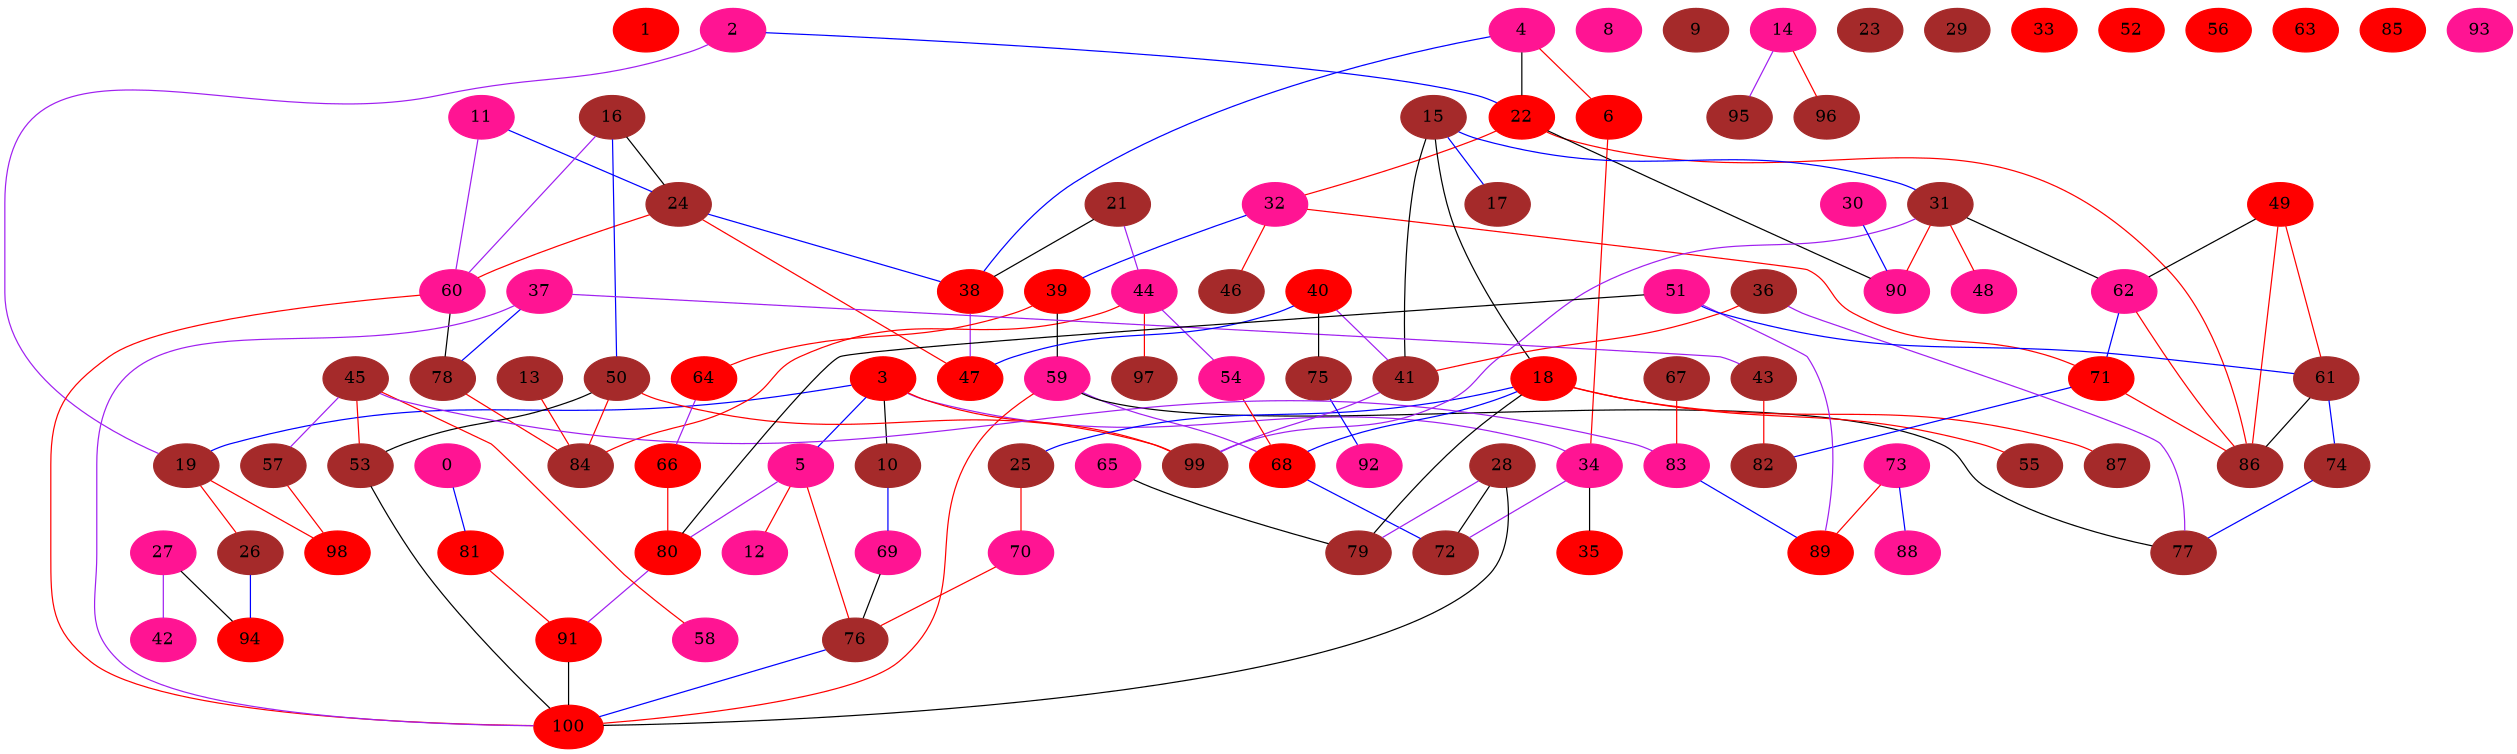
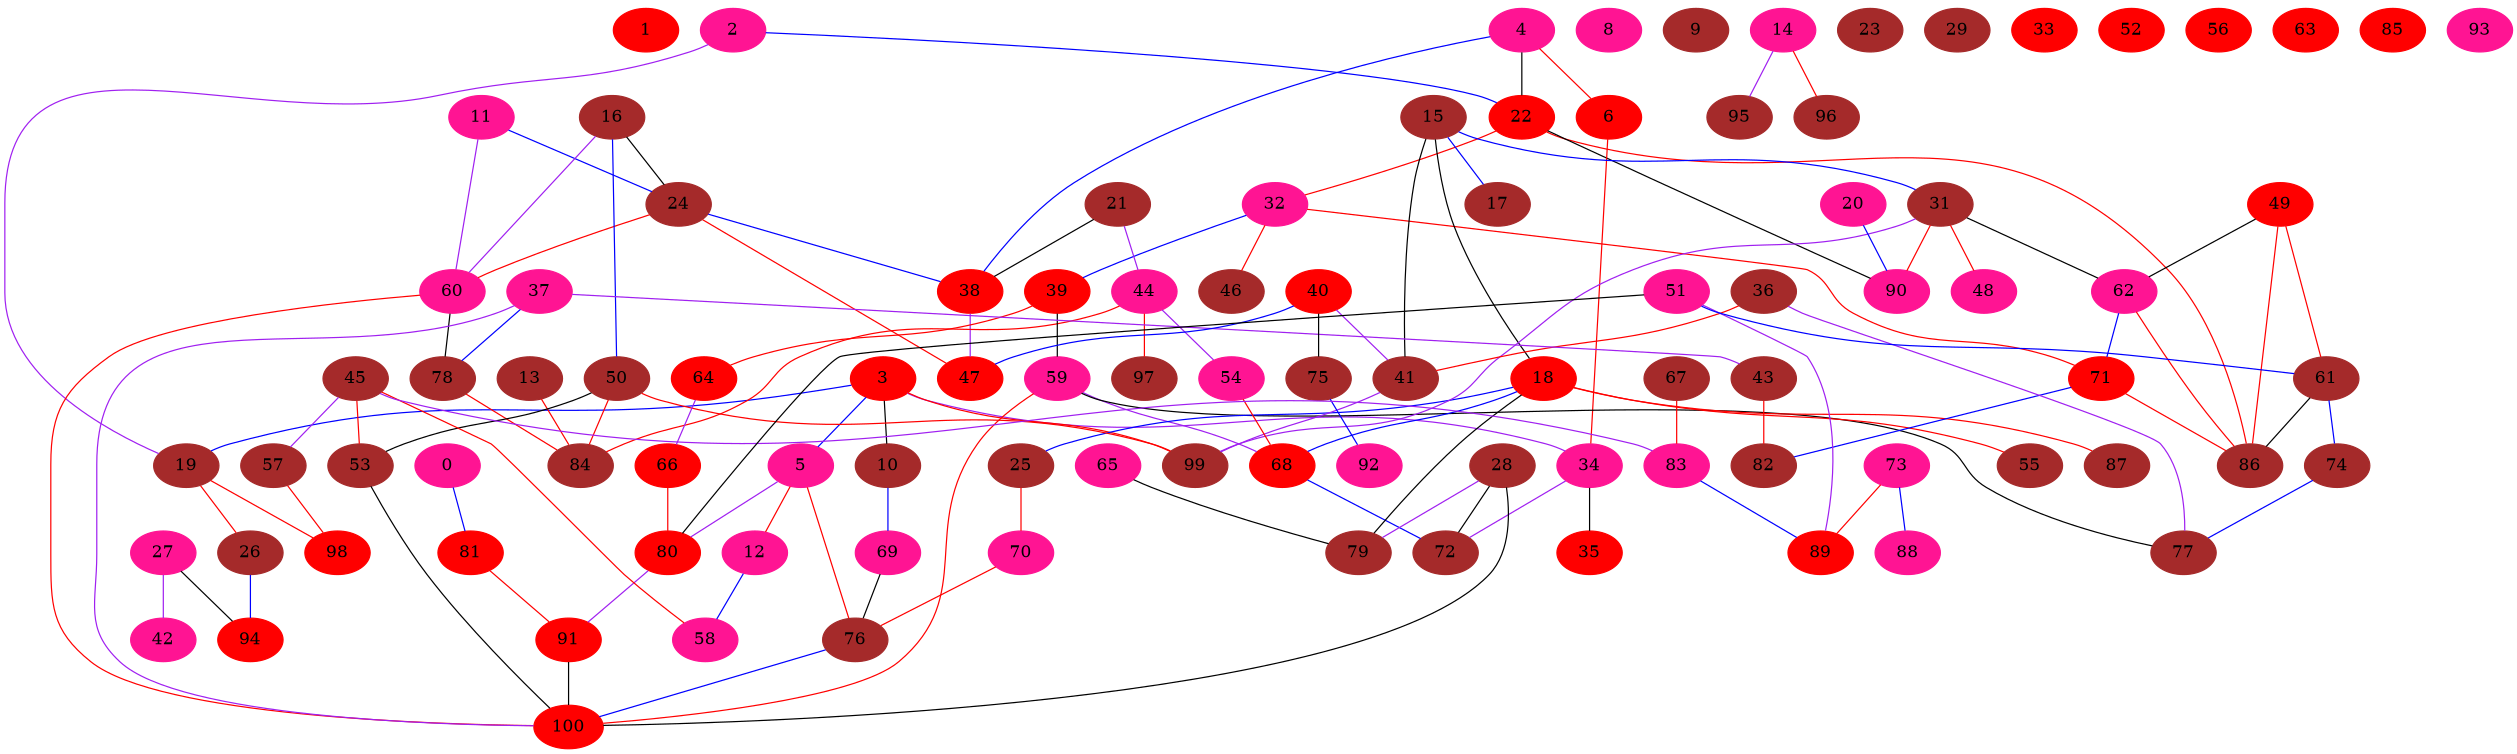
node "30": label "30" -> "20"
edge "12" -- "58": added
